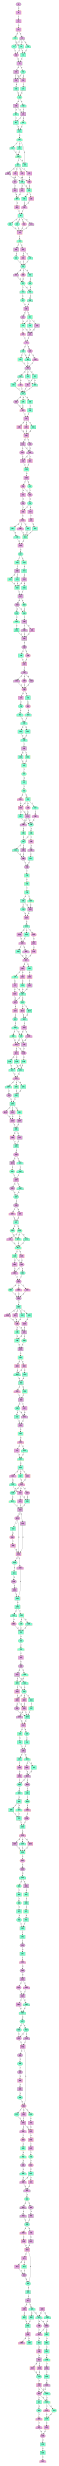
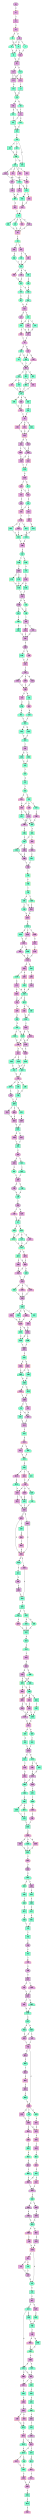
node "S493": added
